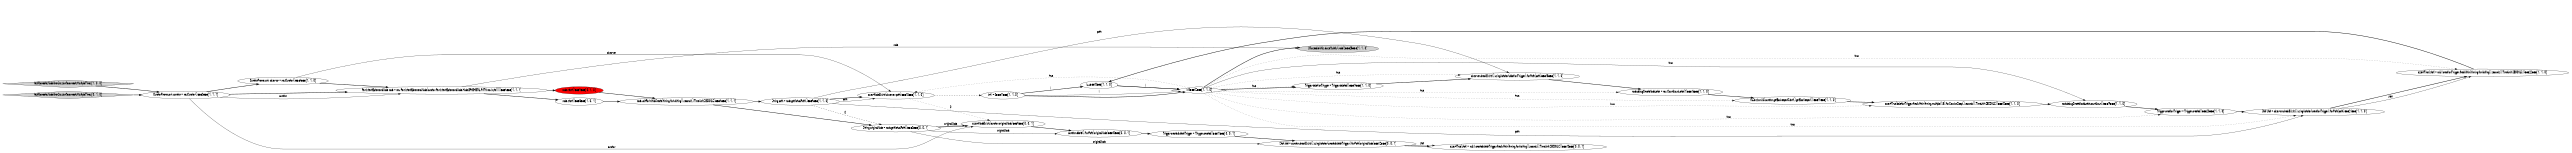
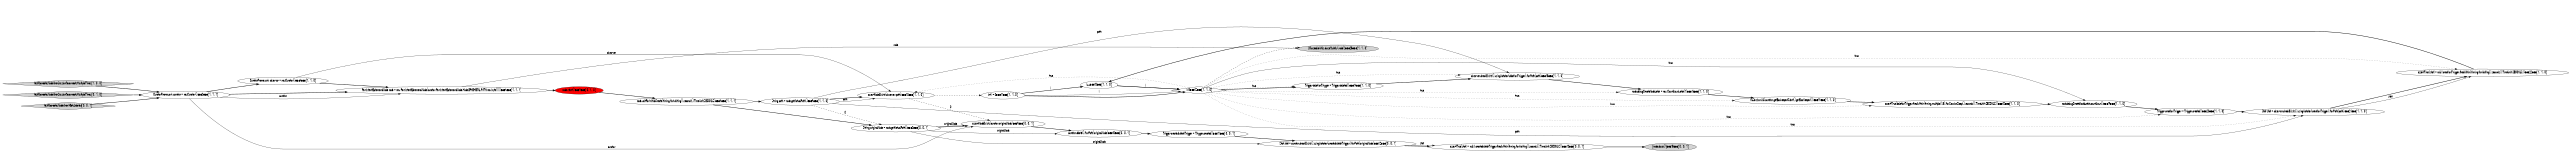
edge "i < 5@@@12@@@['1', '1', '0']" -> "{CloseableUtils.closeQuietly(node)}@@@25@@@['1', '1', '0']": style bold -> dashed
node "node.start()@@@5@@@['1', '0', '1']": removed
node "testRecreatesNodeWhenItGetsDeleted['0', '0', '1']": added
edge "assertNodeExists(observer,path)@@@10@@@['1', '1', '0']" -> "assertNodeExists(curator,originalNode)@@@9@@@['0', '0', '1']": style dotted -> dashed
node "{node.close()}@@@15@@@['0', '0', '1']": added
